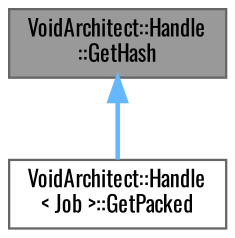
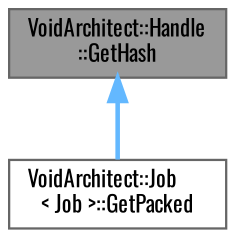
node "VoidArchitect::Handle < Job >::GetPacked": label "VoidArchitect::Handle < Job >::GetPacked" -> "VoidArchitect::Job < Job >::GetPacked"
